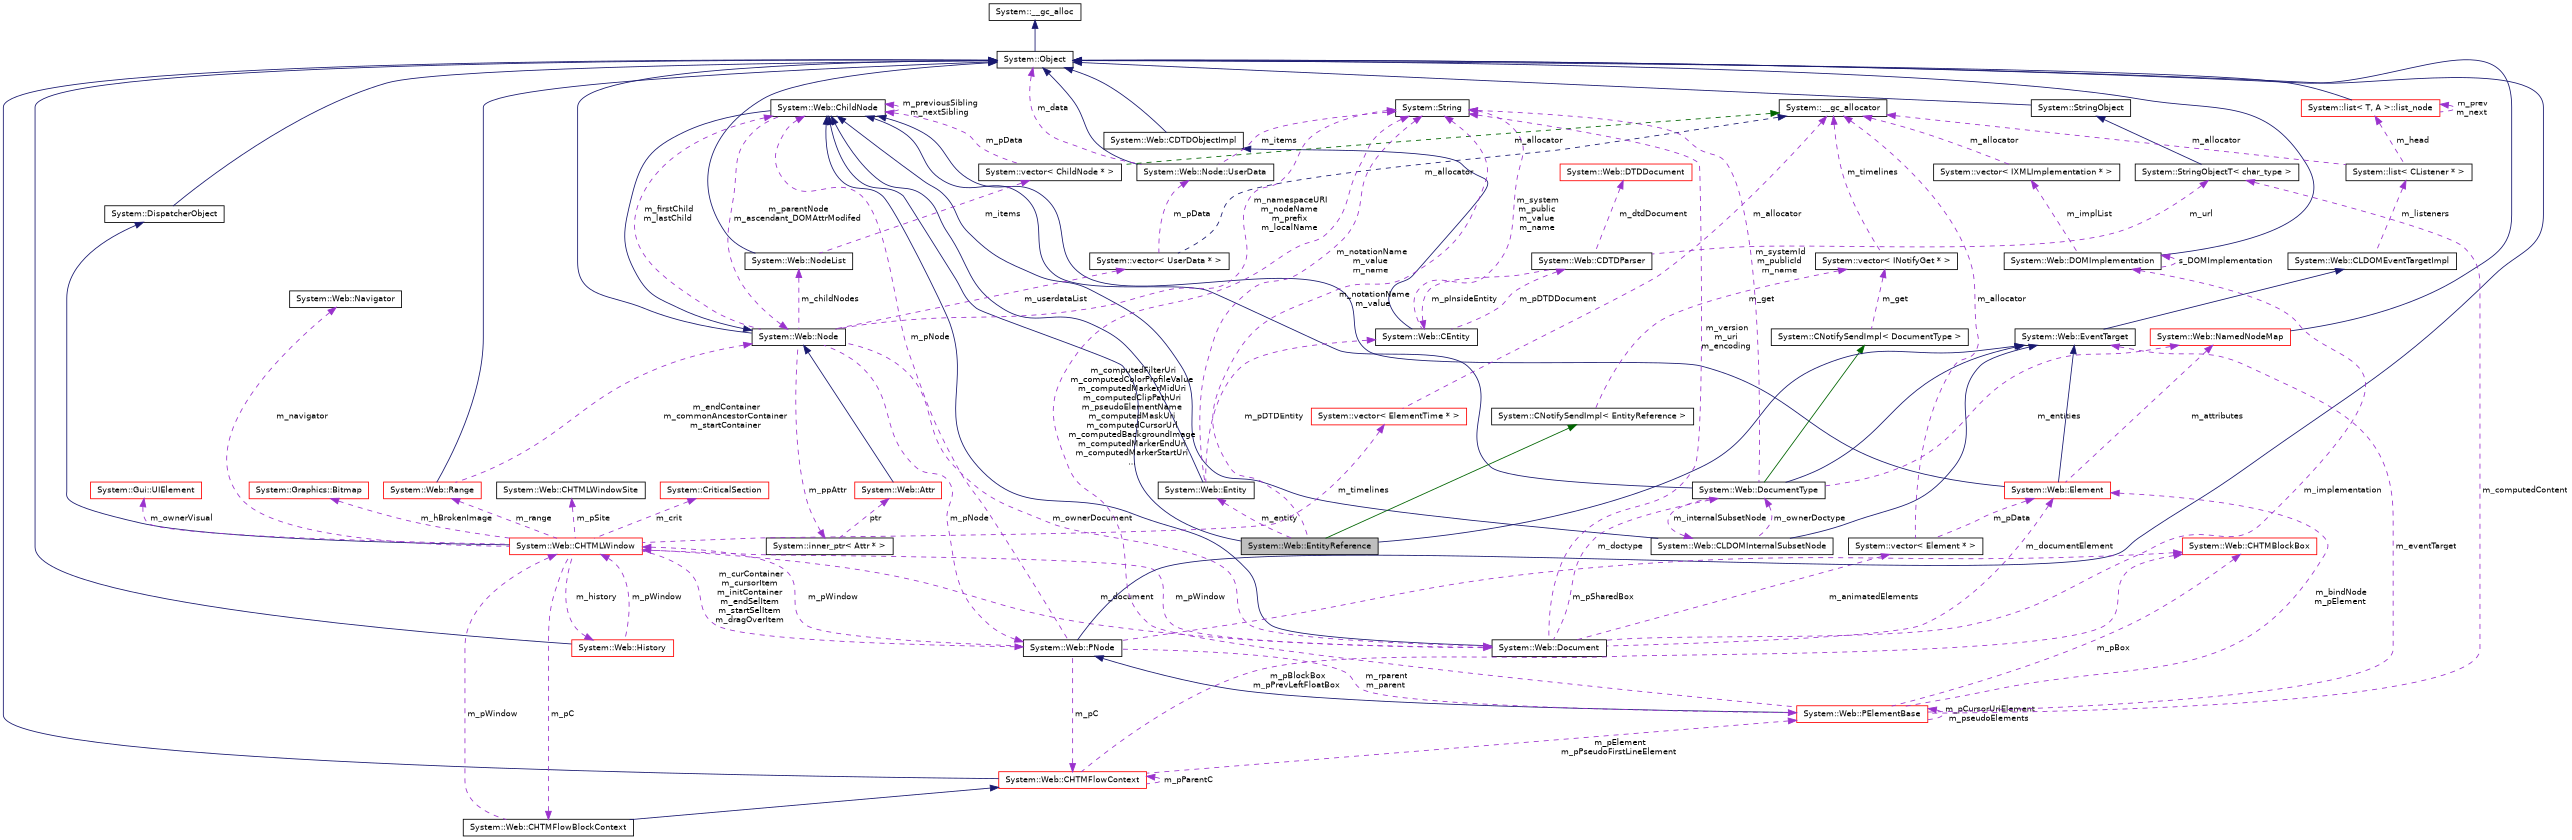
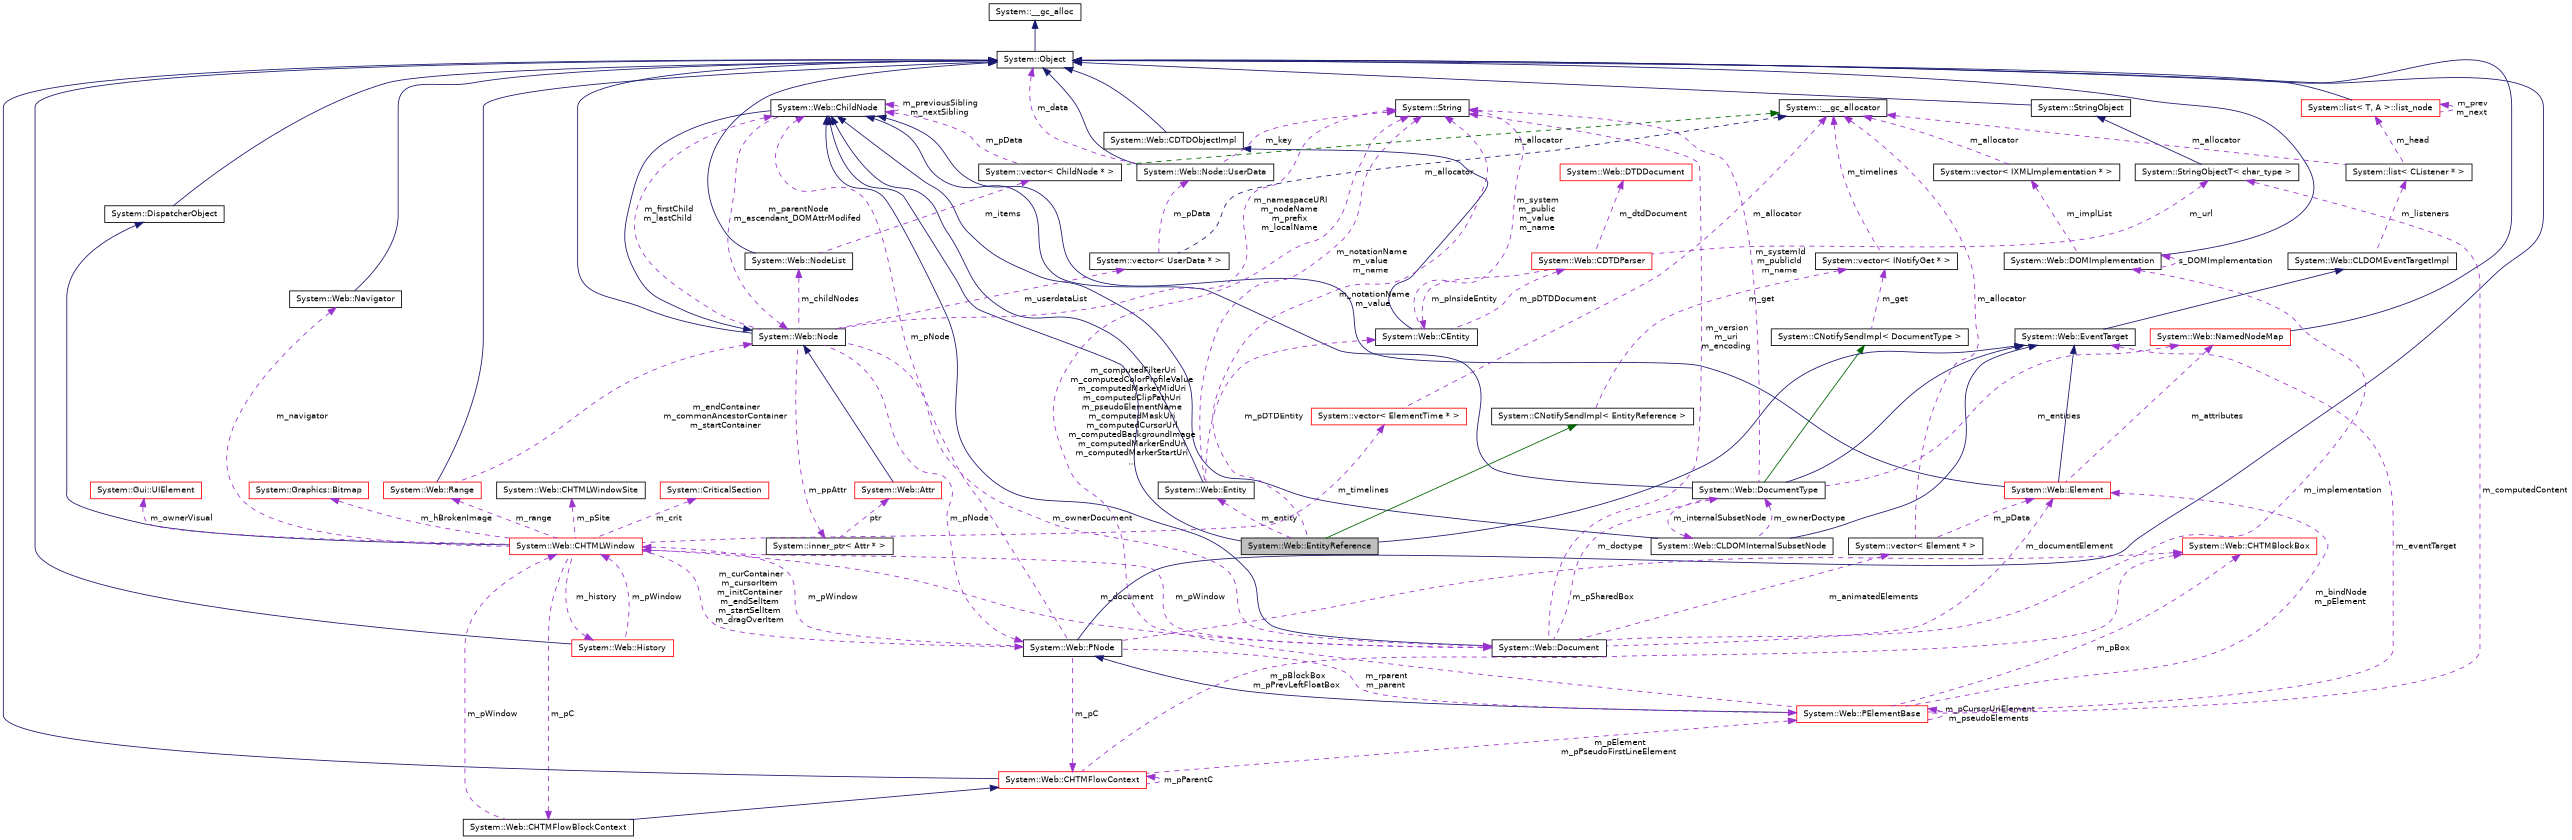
edge "System::Web::Navigator" -> "System::Object": added
edge "System::Web::Node::UserData" -> "System::String": label " m_items" -> " m_key"
node "System::Web::CDTDParser": color black -> red
